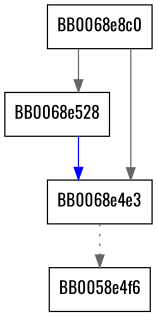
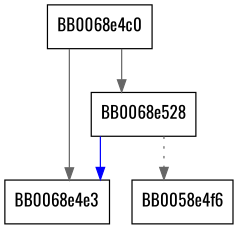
node "BB0068e8c0": label "BB0068e8c0" -> "BB0068e4c0"
edge "BB0068e4e3" -> "BB0058e4f6": now "BB0068e528" -> "BB0058e4f6"
